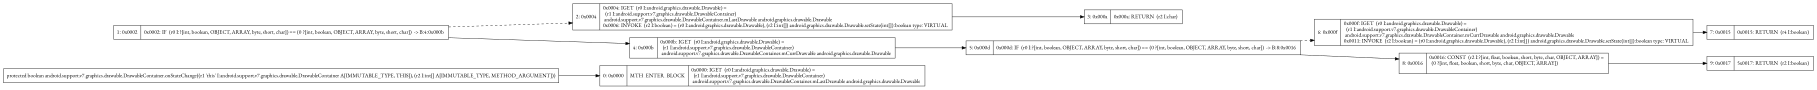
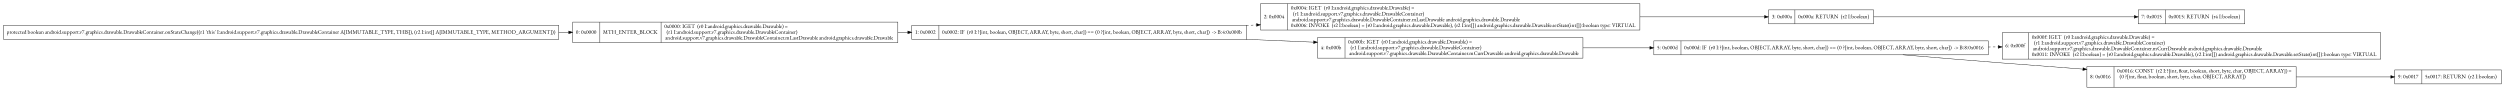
node "3: 0x000a": text "0x000a: RETURN  (r2 I:char)" -> "0x000a: RETURN  (r2 I:boolean)"
edge "0: 0x0000" -> "1: 0x0002": added
edge "6: 0x000f" -> "7: 0x0015": now "3: 0x000a" -> "7: 0x0015"
